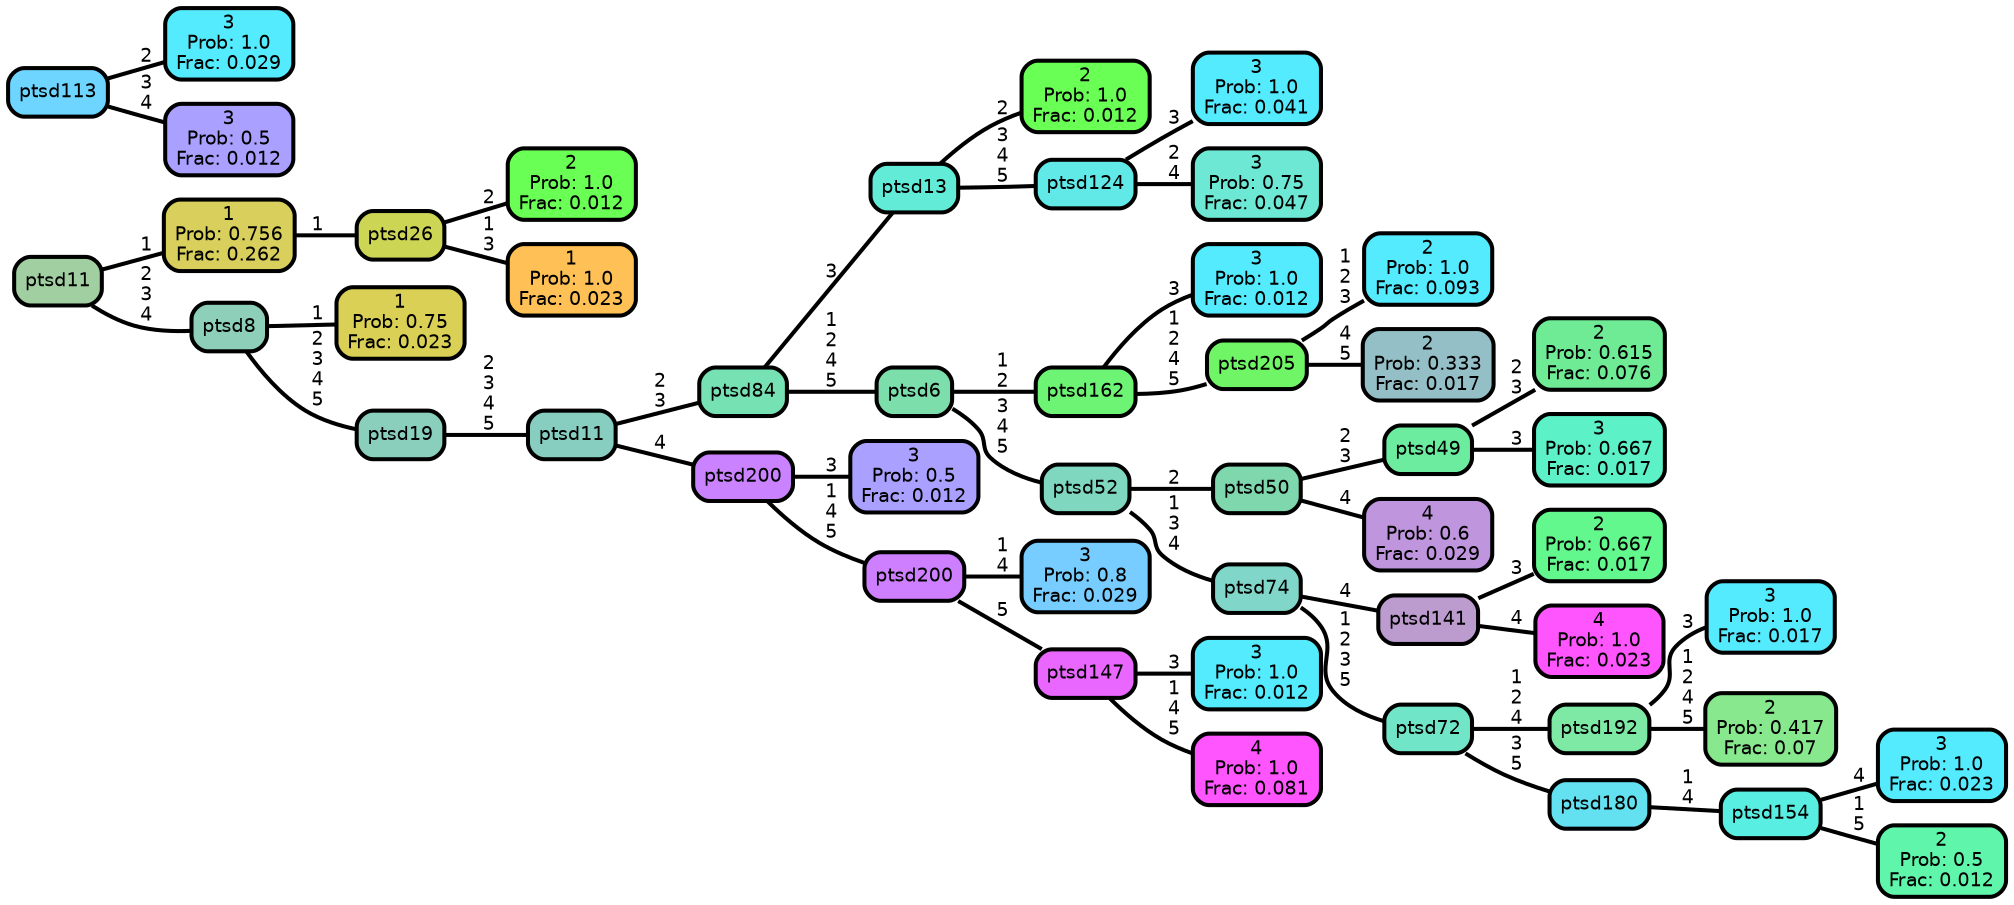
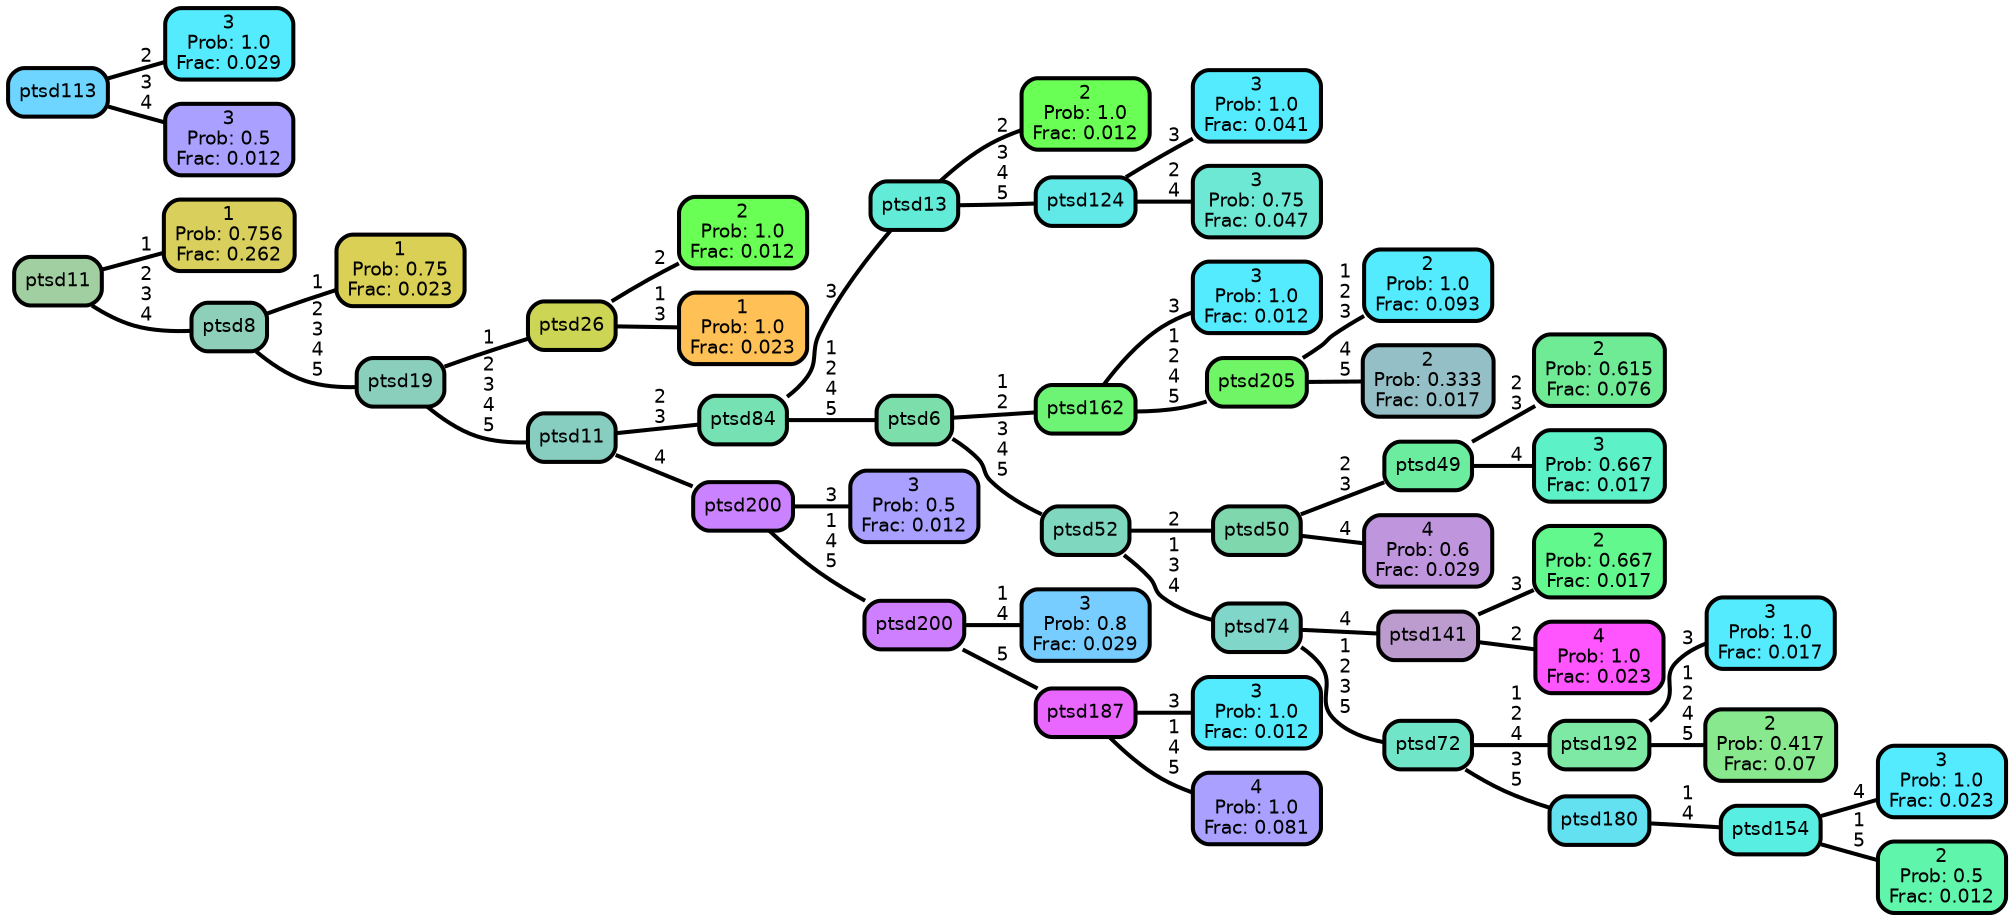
edge "1 Prob: 0.756 Frac: 0.262" -- "ptsd26": now "ptsd19" -- "ptsd26"
edge "ptsd49" -- "3 Prob: 0.667 Frac: 0.017": label " 3" -> " 4"
edge "ptsd141" -- "4 Prob: 1.0 Frac: 0.023": label " 4" -> " 2"
node "ptsd147": label "ptsd147" -> "ptsd187"
node "4 Prob: 1.0 Frac: 0.081": fillcolor #ff55ff -> #aaa0ff
